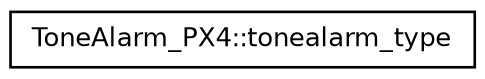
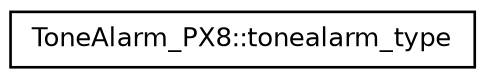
node "ToneAlarm_PX4::tonealarm_type": label "ToneAlarm_PX4::tonealarm_type" -> "ToneAlarm_PX8::tonealarm_type"
